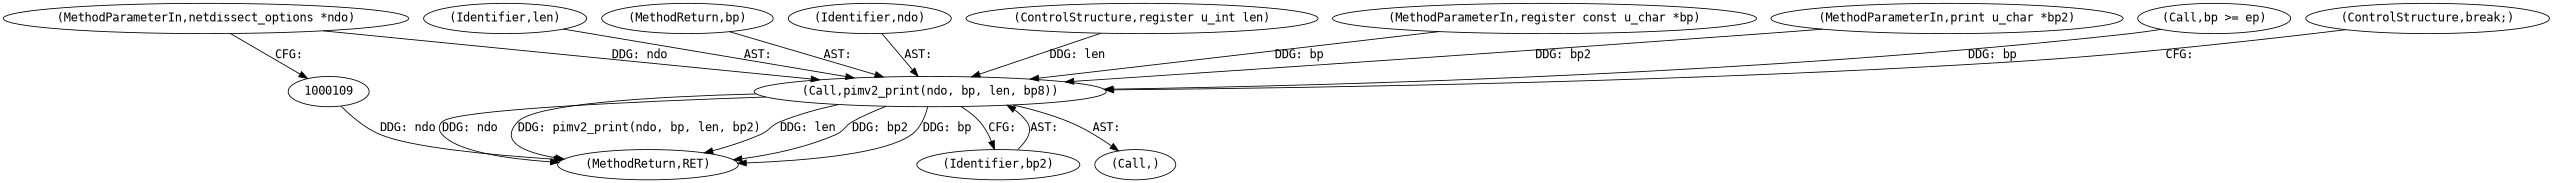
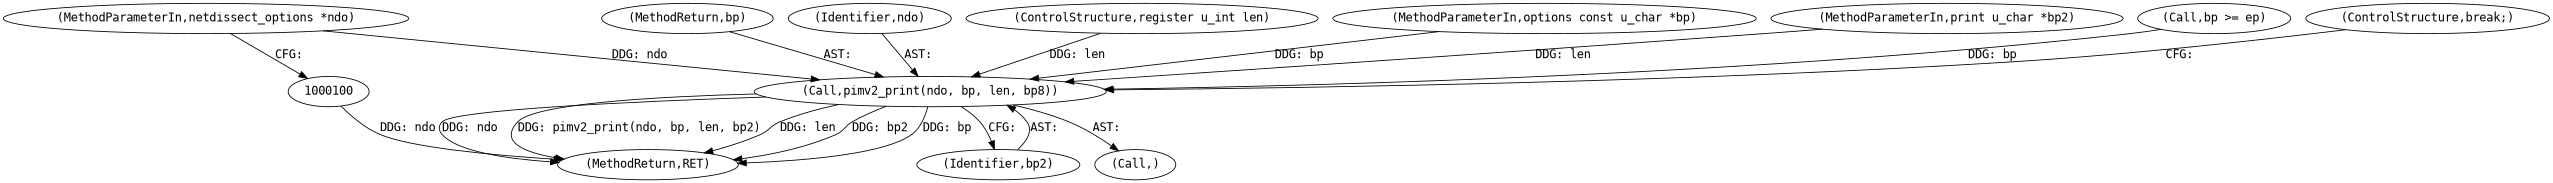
node "(Identifier,len)": removed
node "(MethodParameterIn,register const u_char *bp)": label "(MethodParameterIn,register const u_char *bp)" -> "(MethodParameterIn,options const u_char *bp)"
edge "(MethodParameterIn,print u_char *bp2)" -> "(Call,pimv2_print(ndo, bp, len, bp8))": label "DDG: bp2" -> "DDG: len"
node "1000109": label "1000109" -> "1000100"
